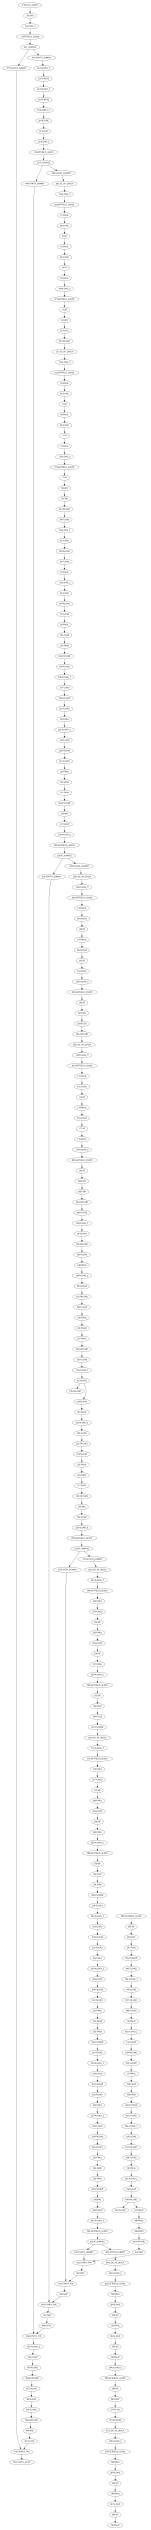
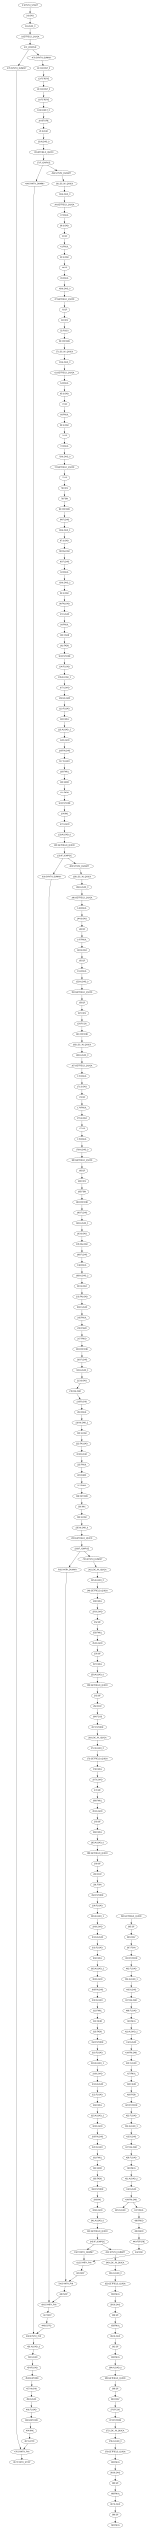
edge "213:ILOAD" -> "216:FLOAD": now "215:FALOAD" -> "216:FLOAD"
